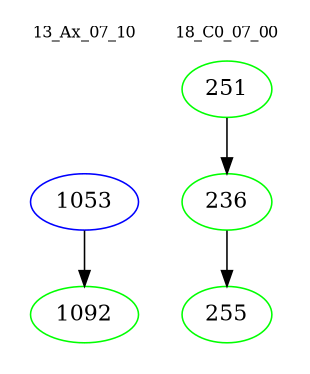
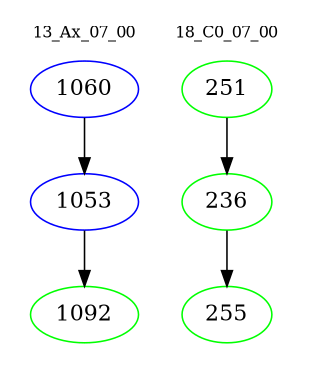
cluster "13_Ax_07_10": label "13_Ax_07_10" -> "13_Ax_07_00"
node "1060": added
